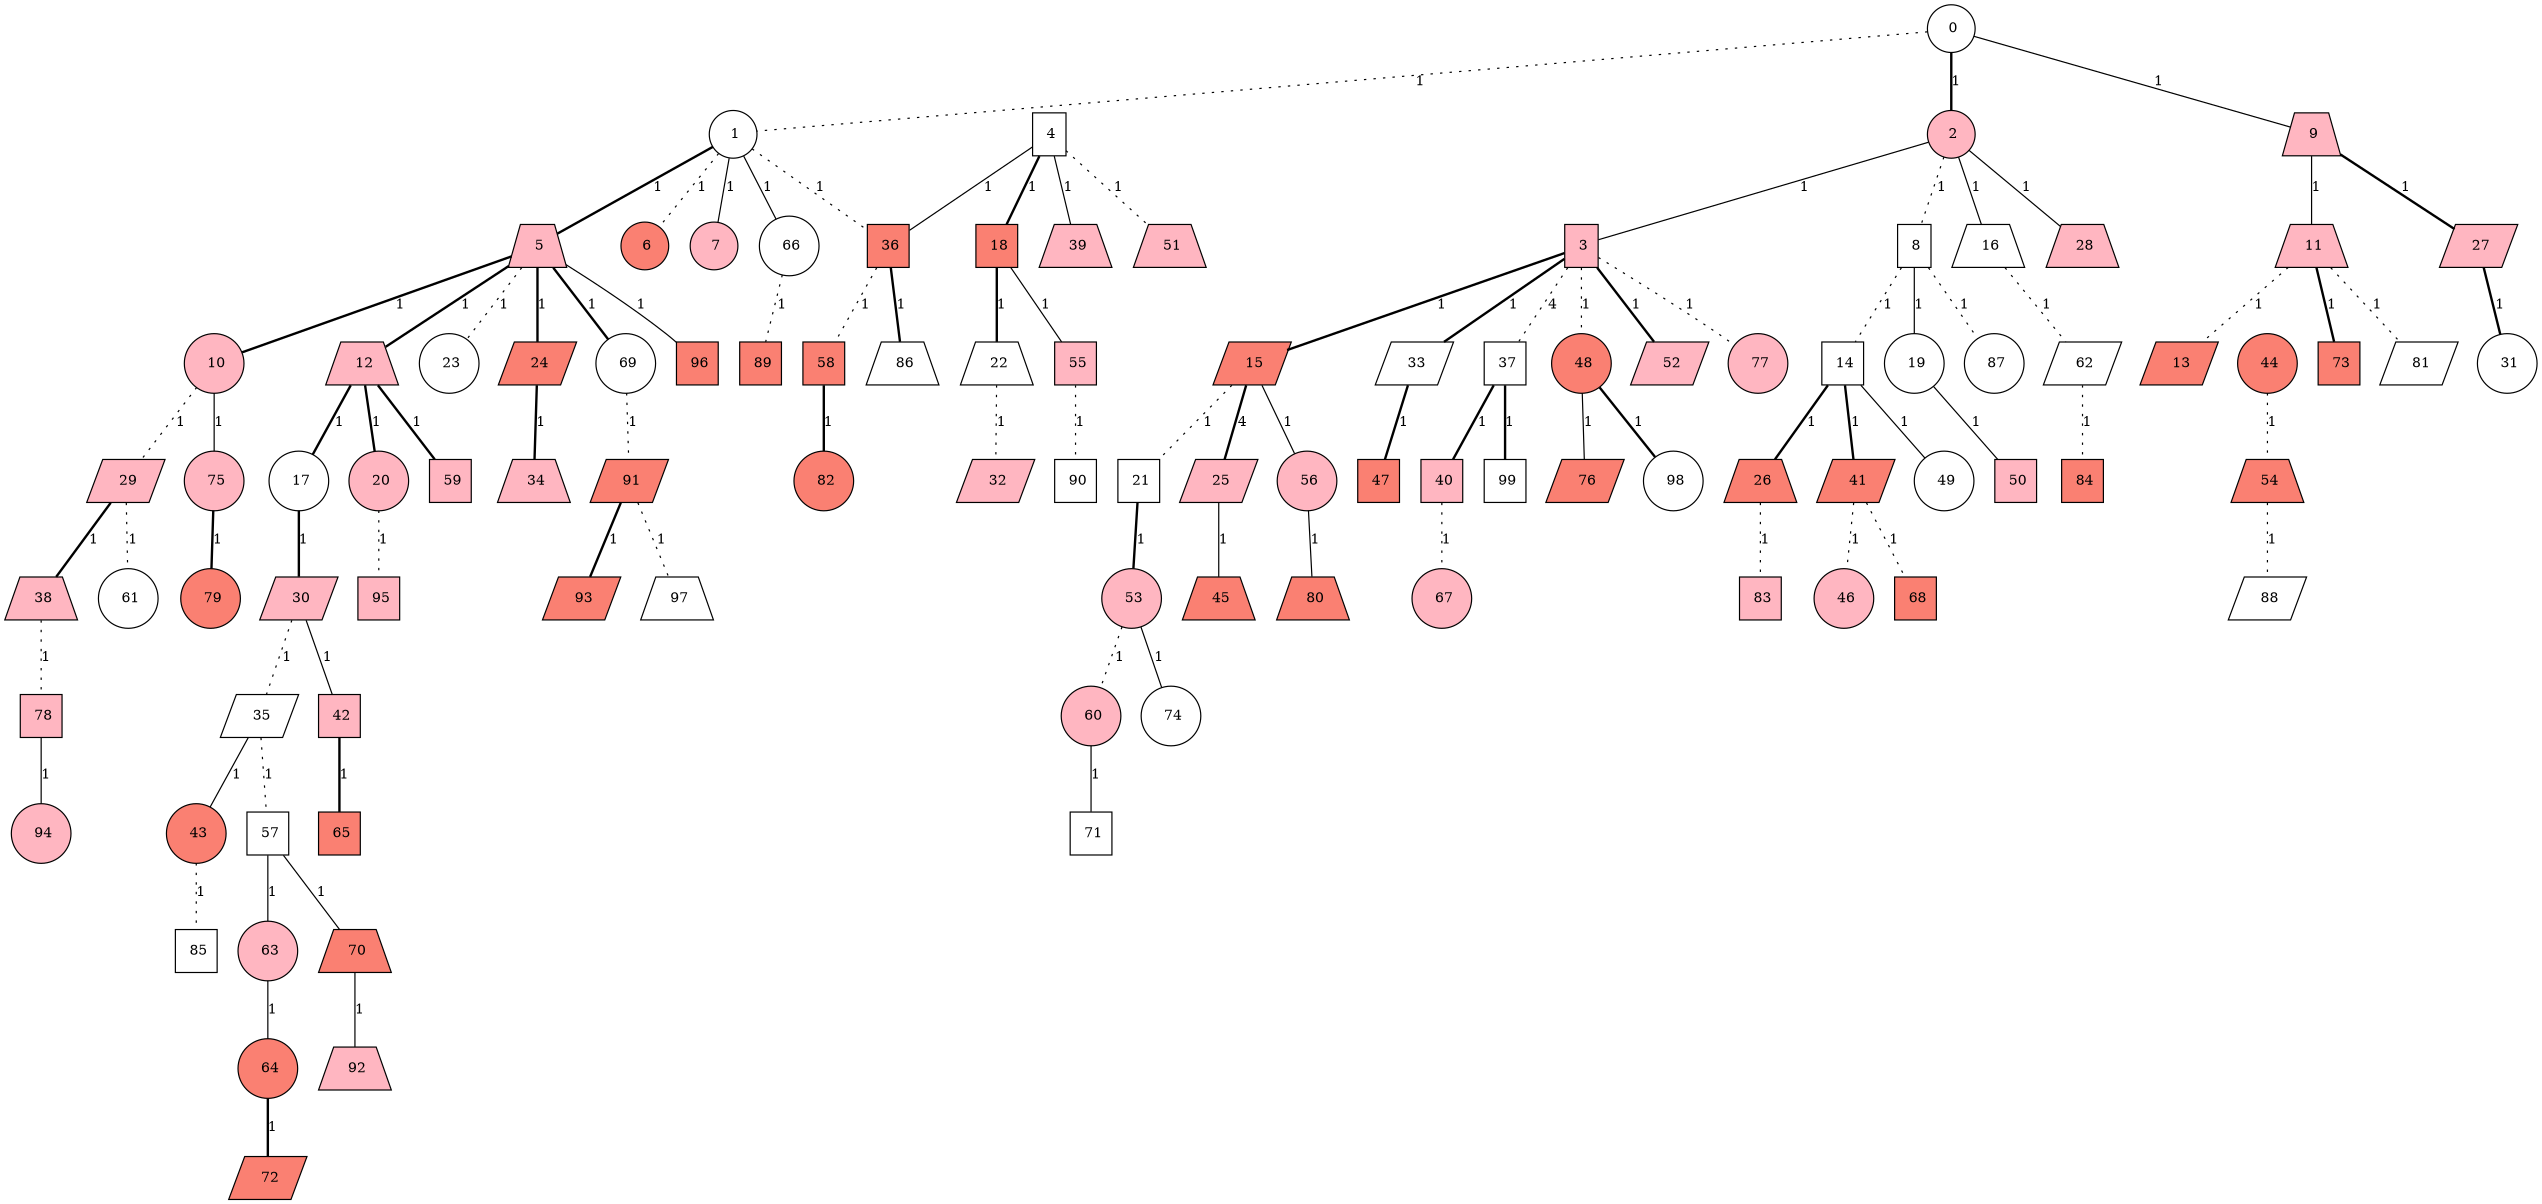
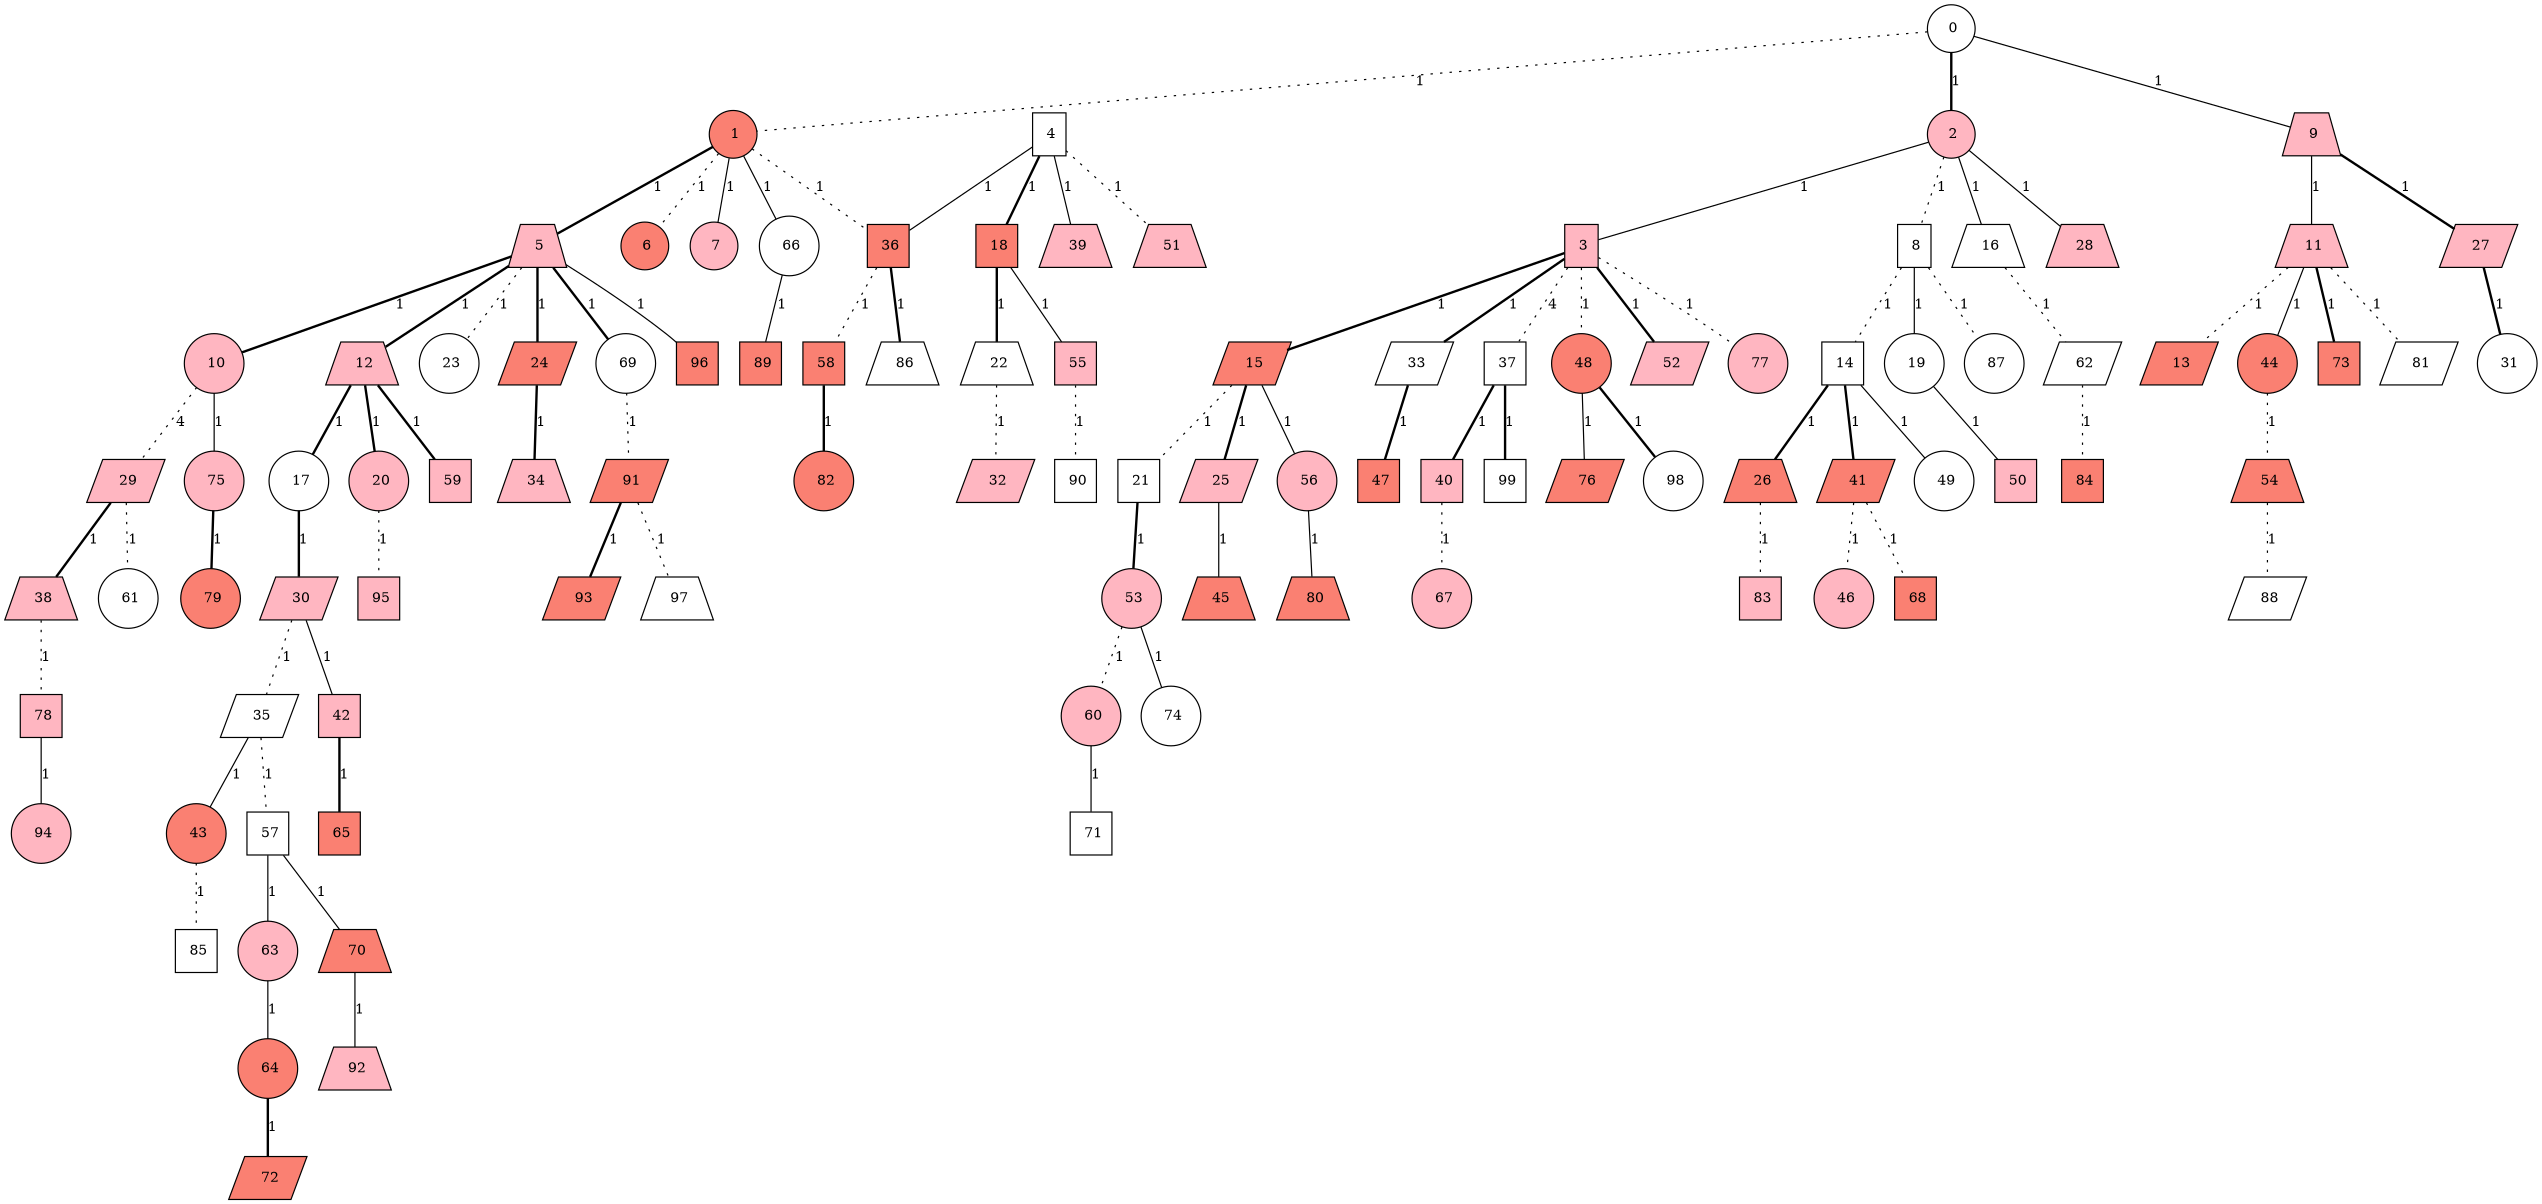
node "1": fillcolor white -> salmon
edge "11" -- "44": added, label "1"
edge "66" -- "89": style dotted -> solid
edge "10" -- "29": label "1" -> "4"
edge "15" -- "25": label "4" -> "1"
